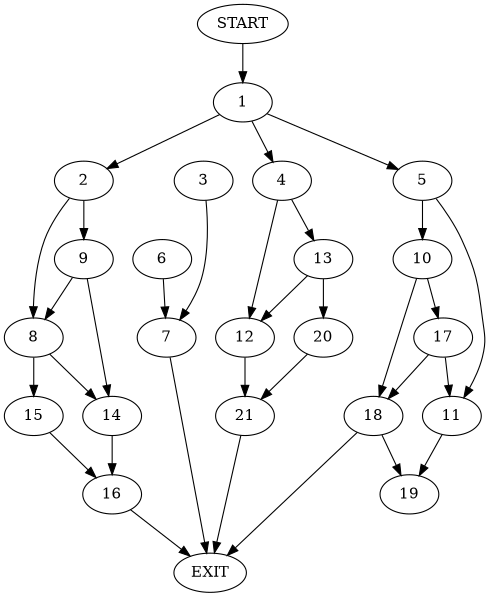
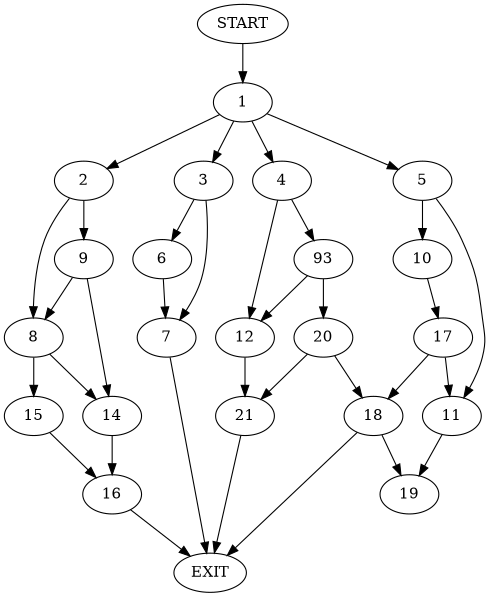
edge "1" -> "3": added
edge "3" -> "6": added
node "13": label "13" -> "93"
edge "10" -> "18": now "20" -> "18"
